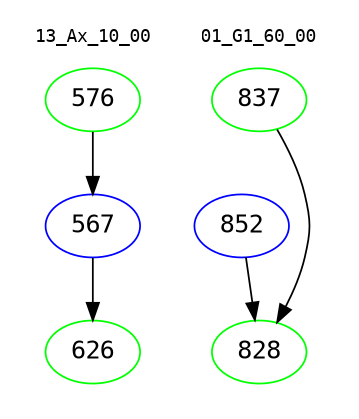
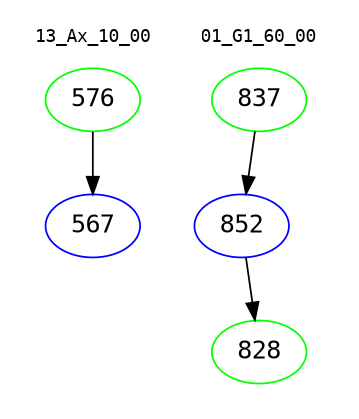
edge "837" -> "828": now "837" -> "852"
node "626": removed
